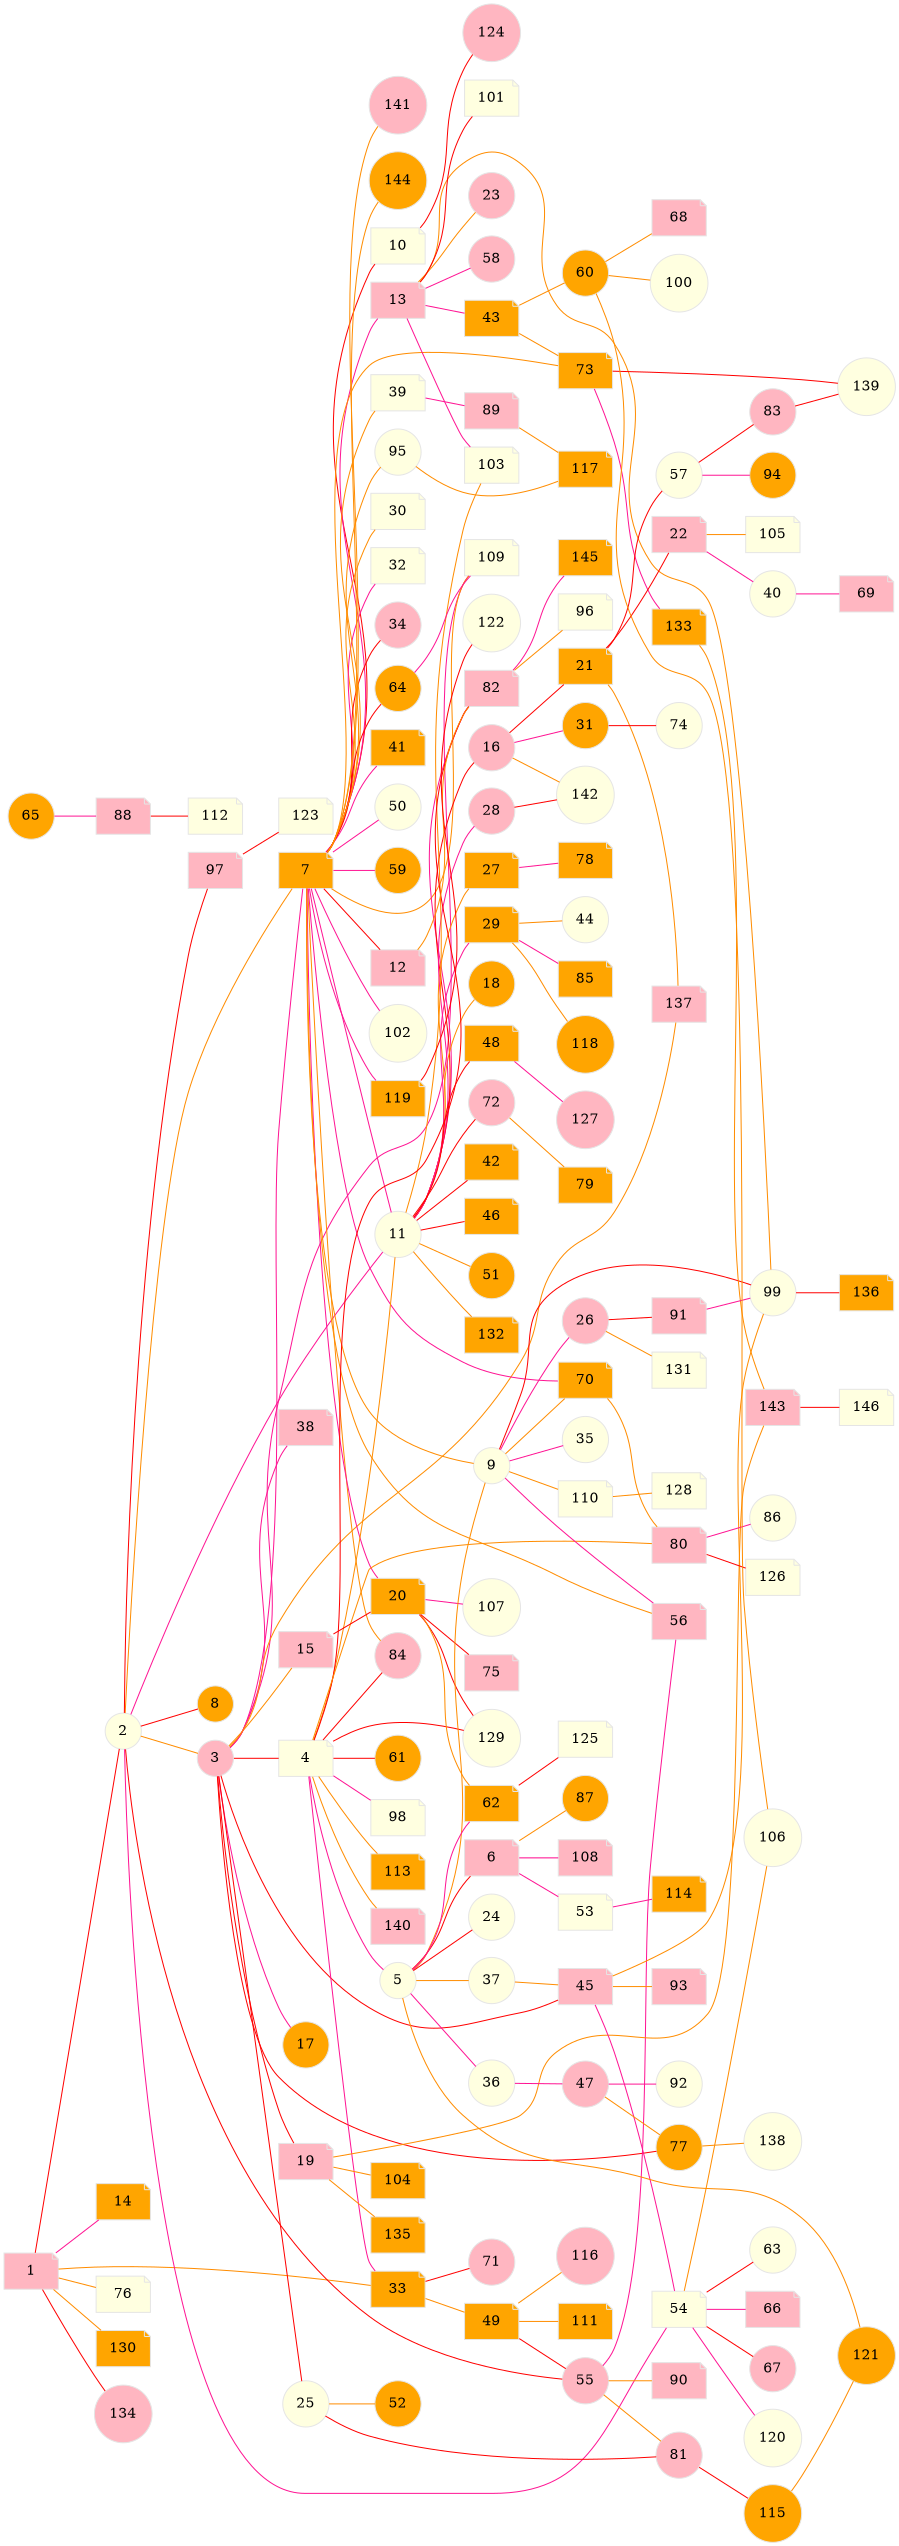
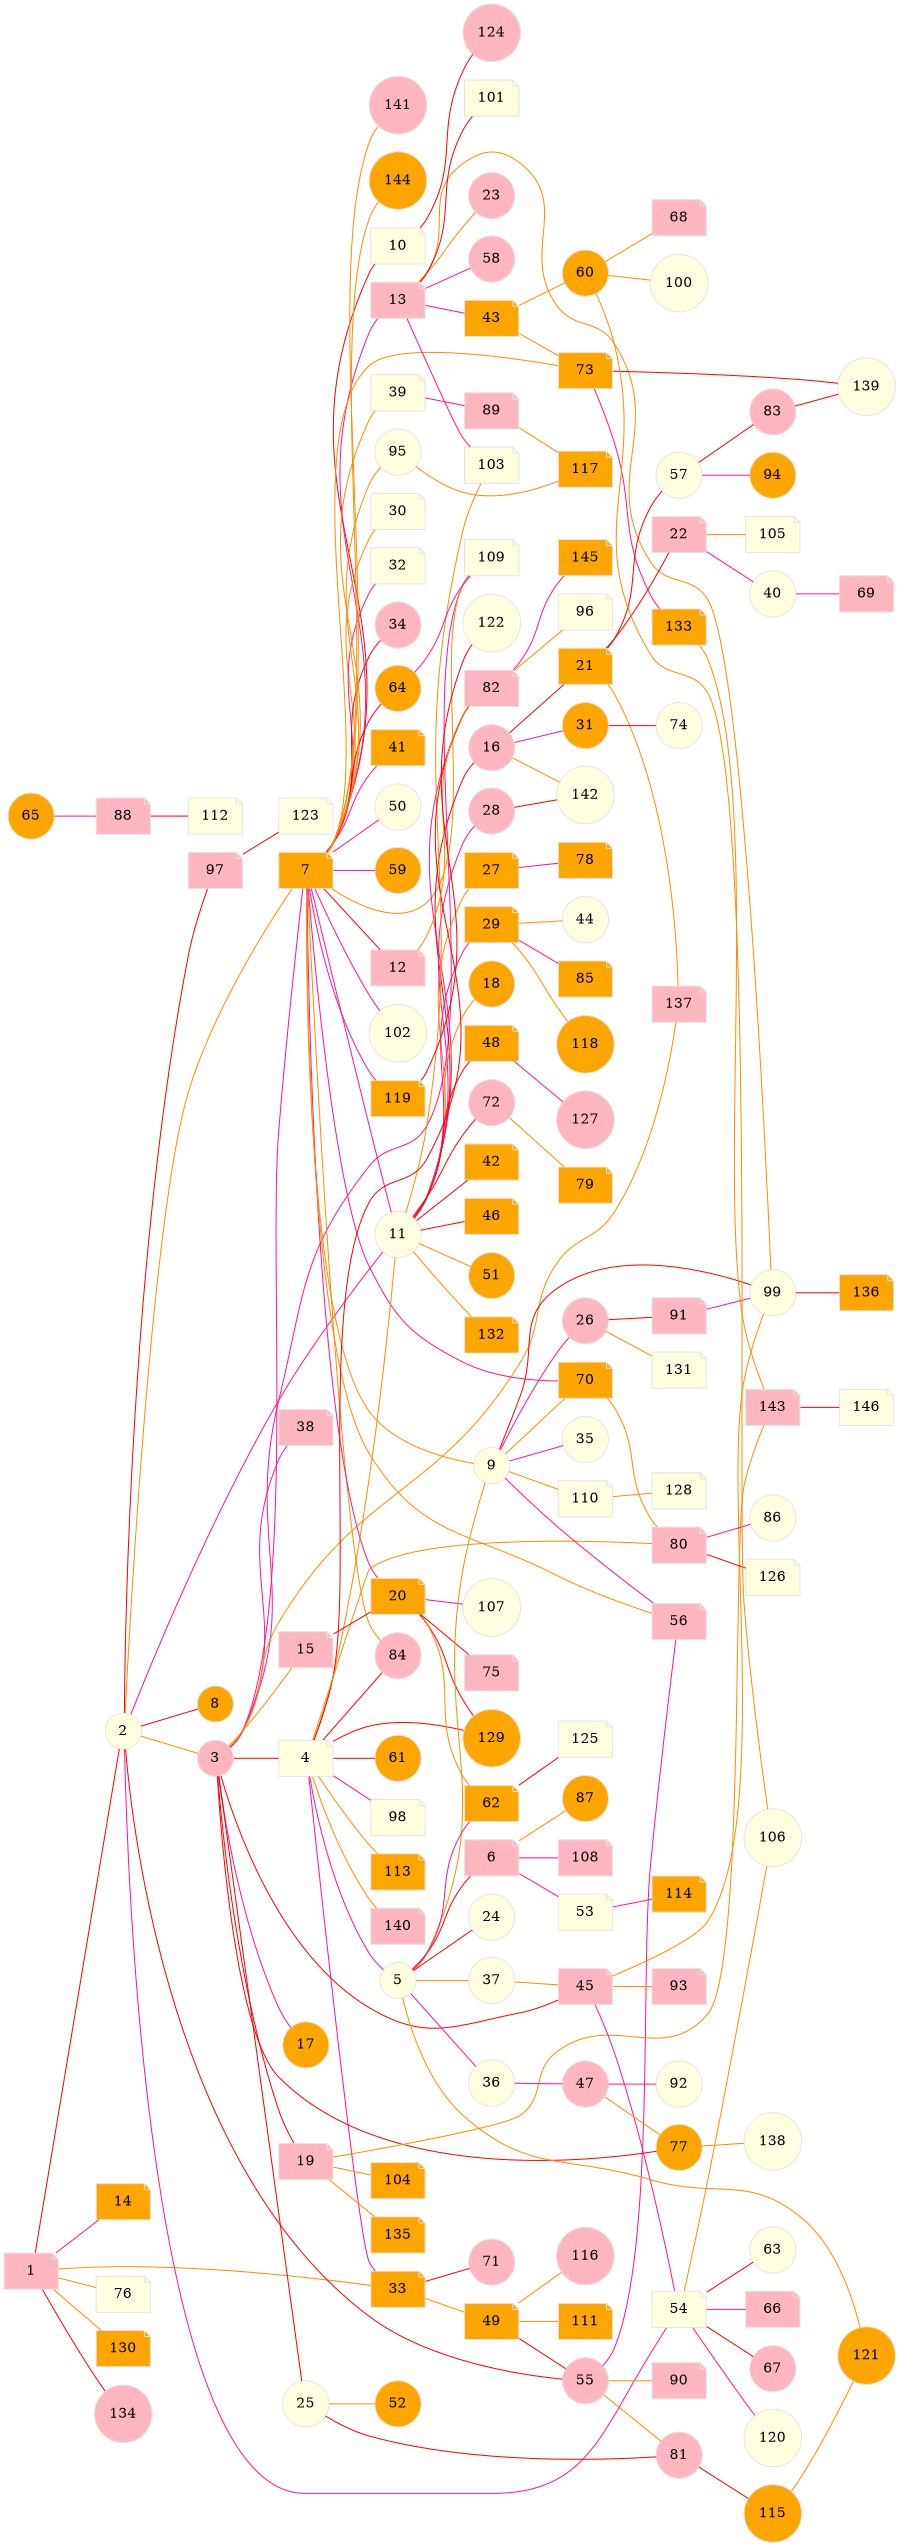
node "129": fillcolor lightyellow -> orange
